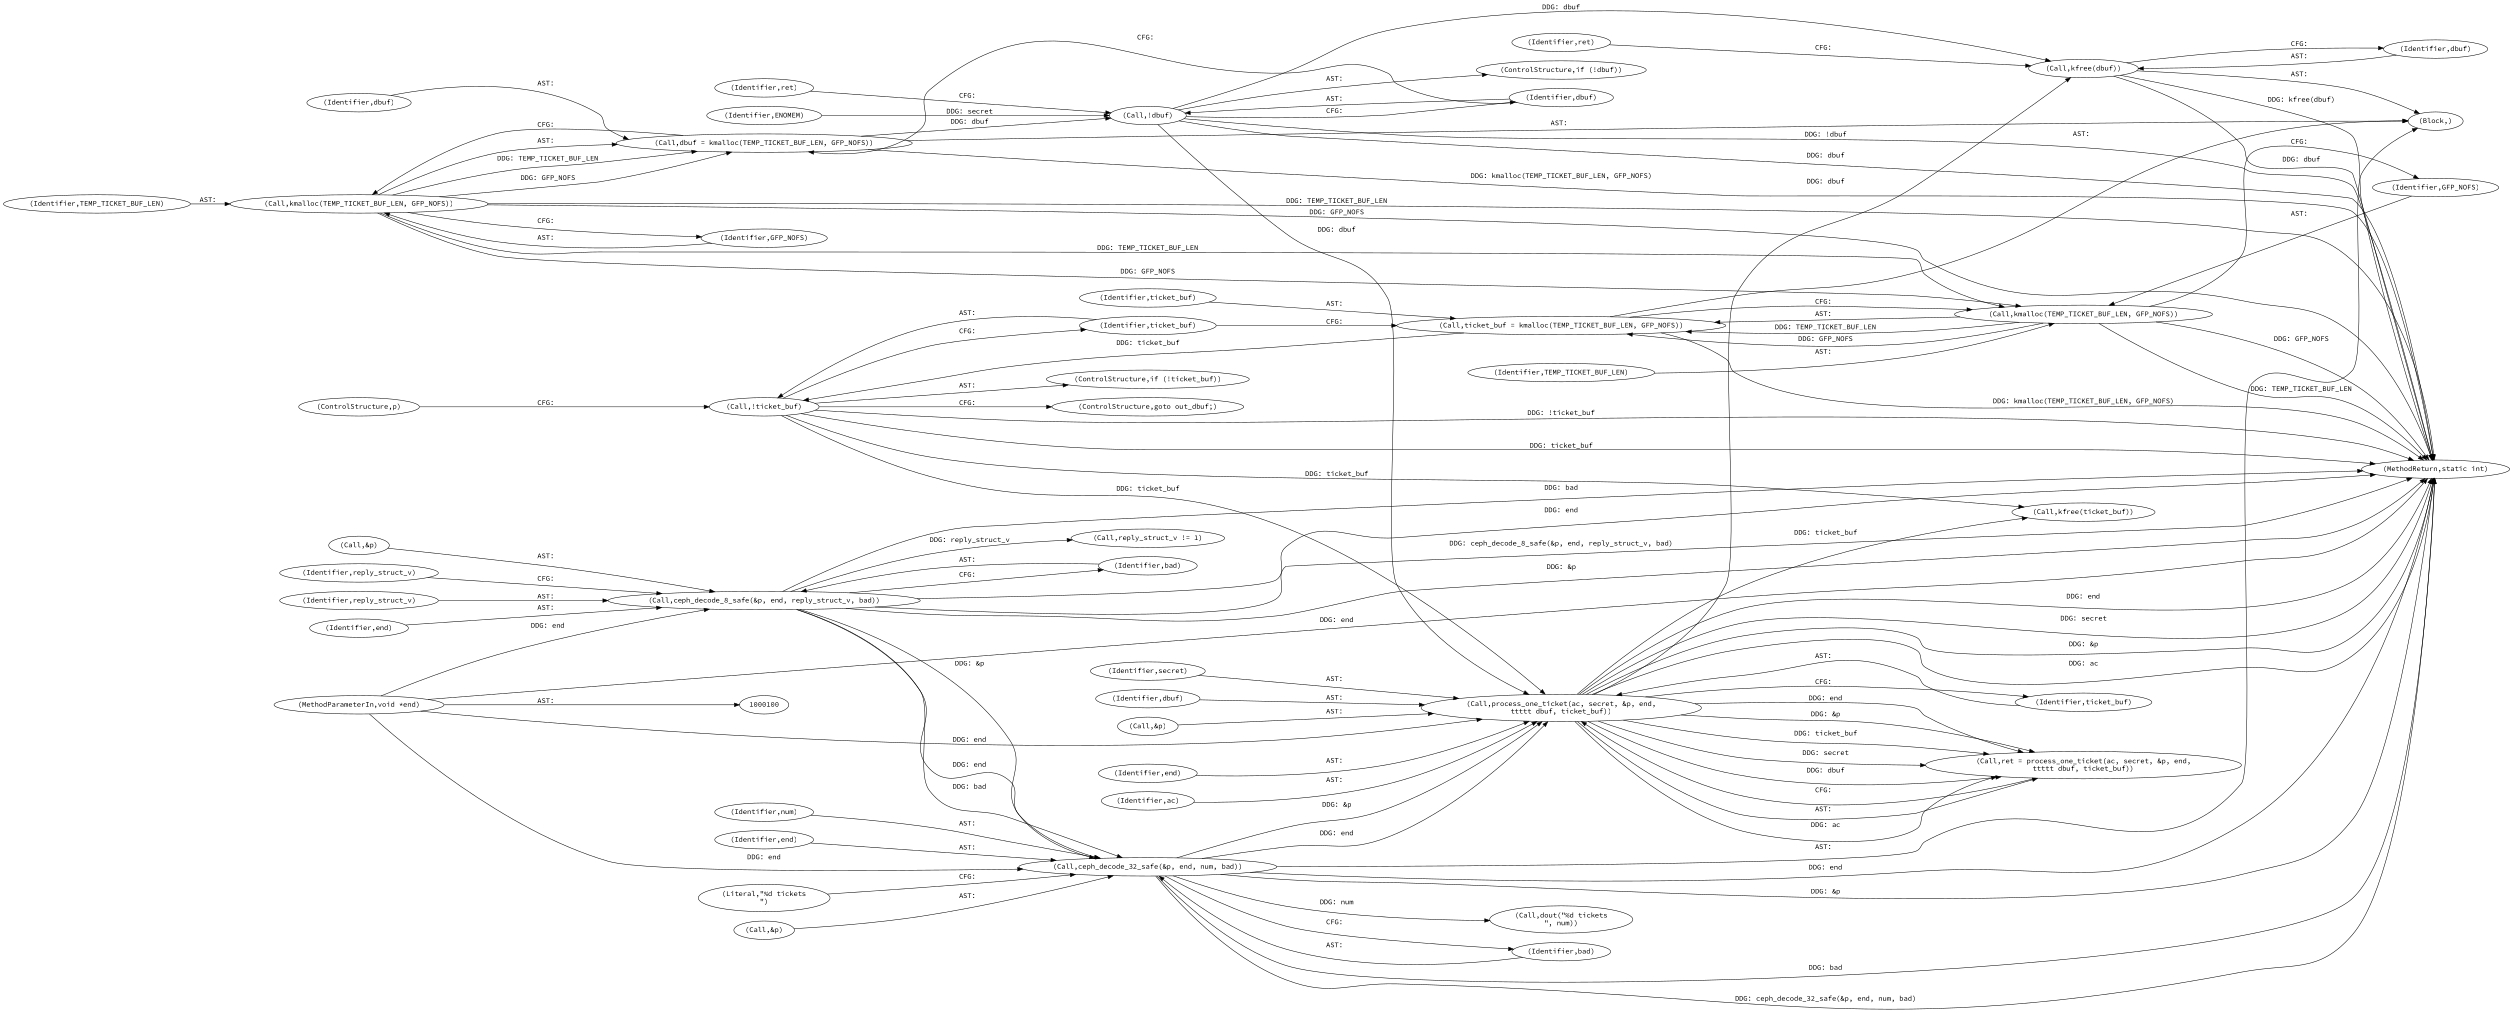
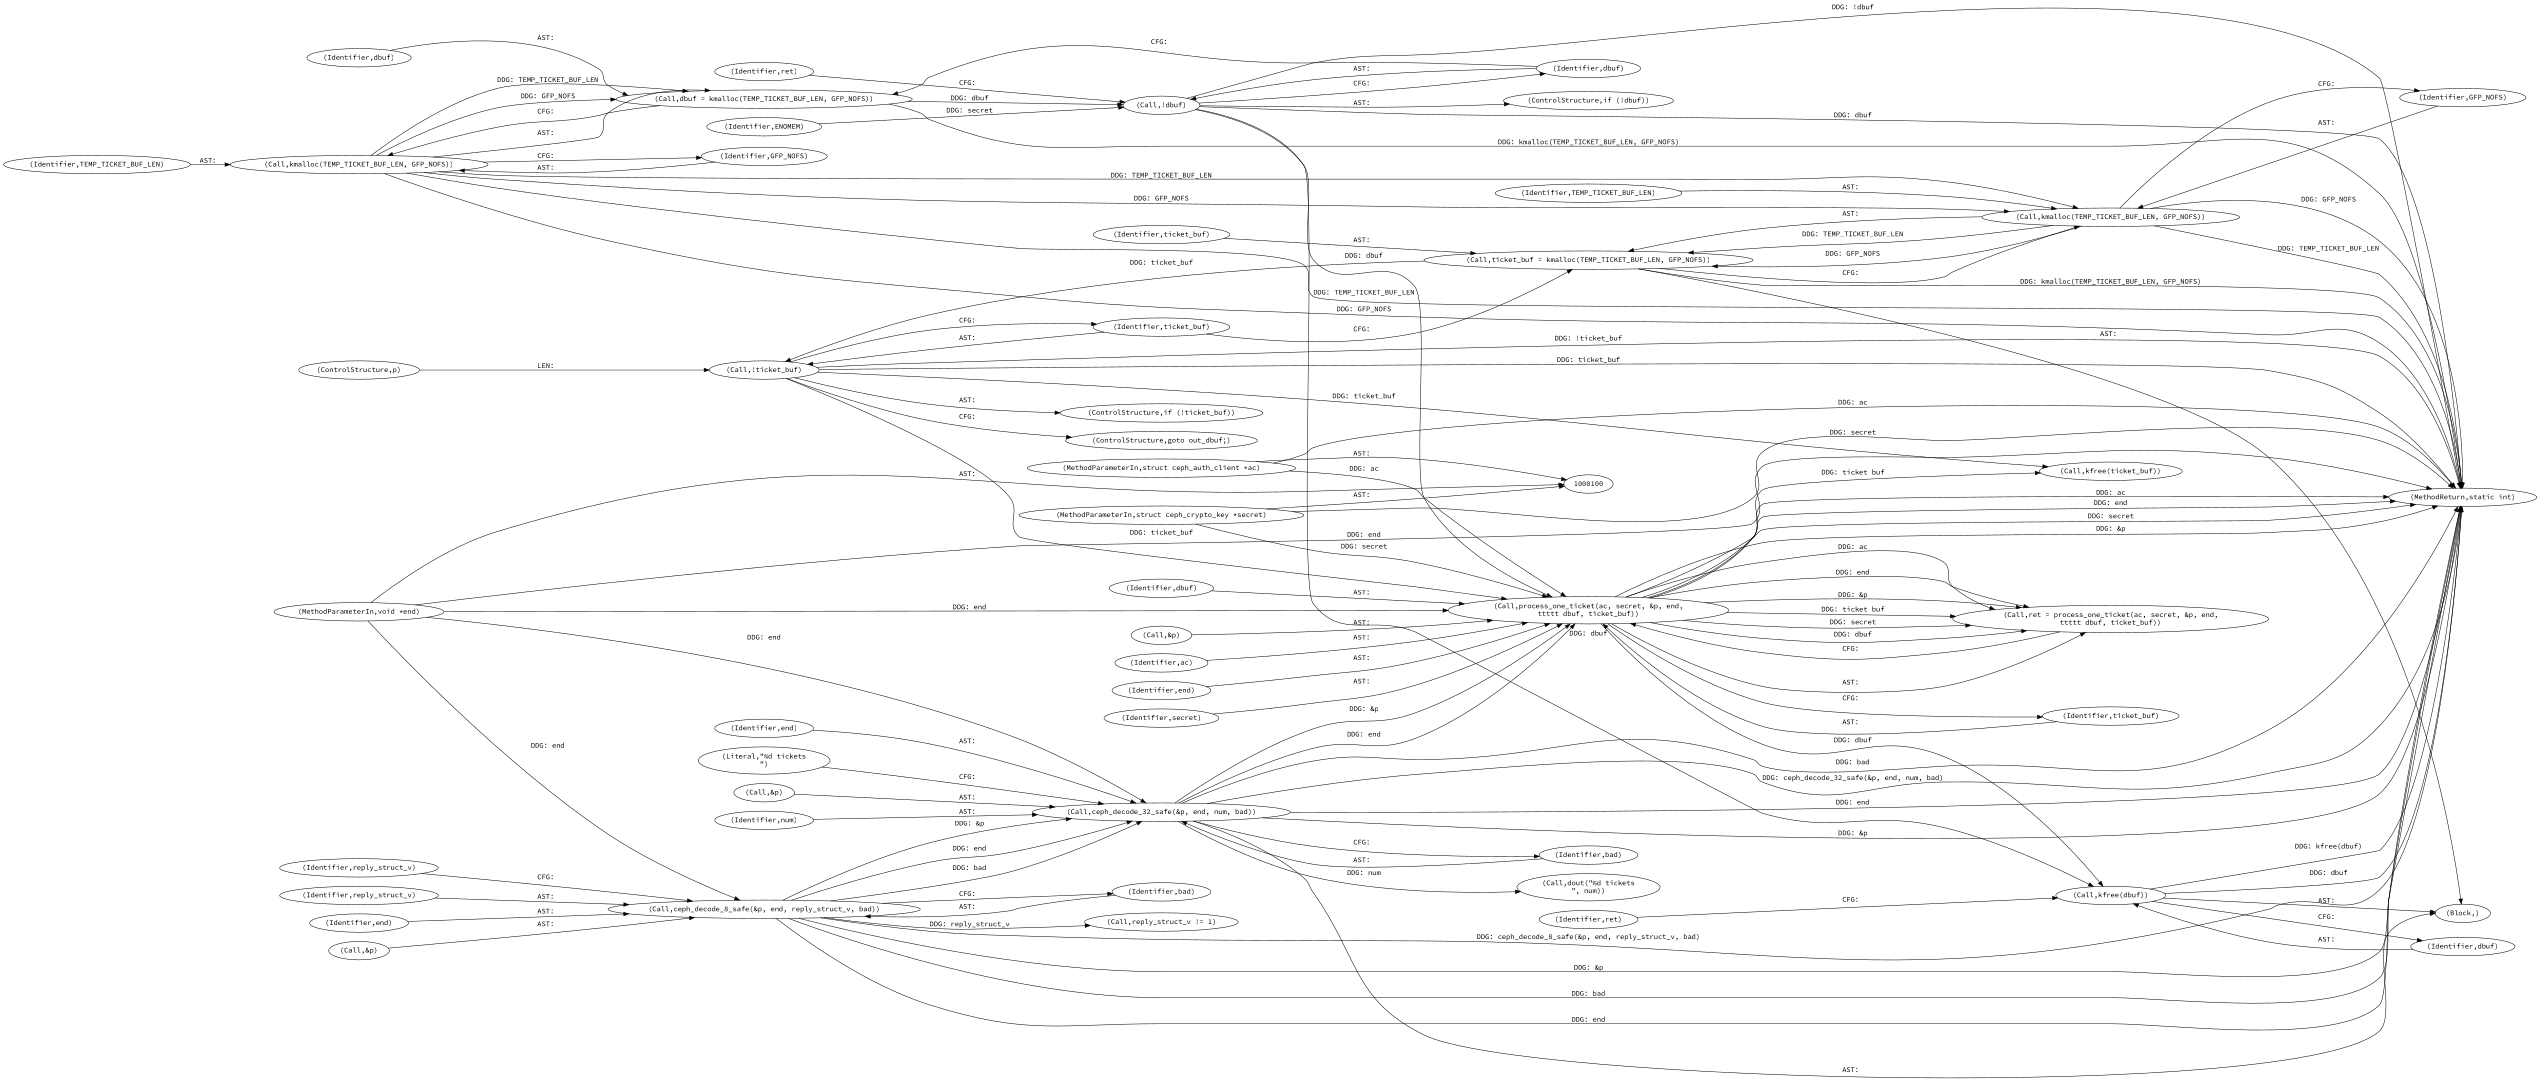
edge "(Call,dbuf = kmalloc(TEMP_TICKET_BUF_LEN, GFP_NOFS))" -> "(Block,)": removed, label "AST:"
edge "(ControlStructure,p)" -> "(Call,!ticket_buf)": label "CFG: " -> "LEN: "
node "(MethodParameterIn,struct ceph_auth_client *ac)": added
node "(MethodParameterIn,struct ceph_crypto_key *secret)": added
